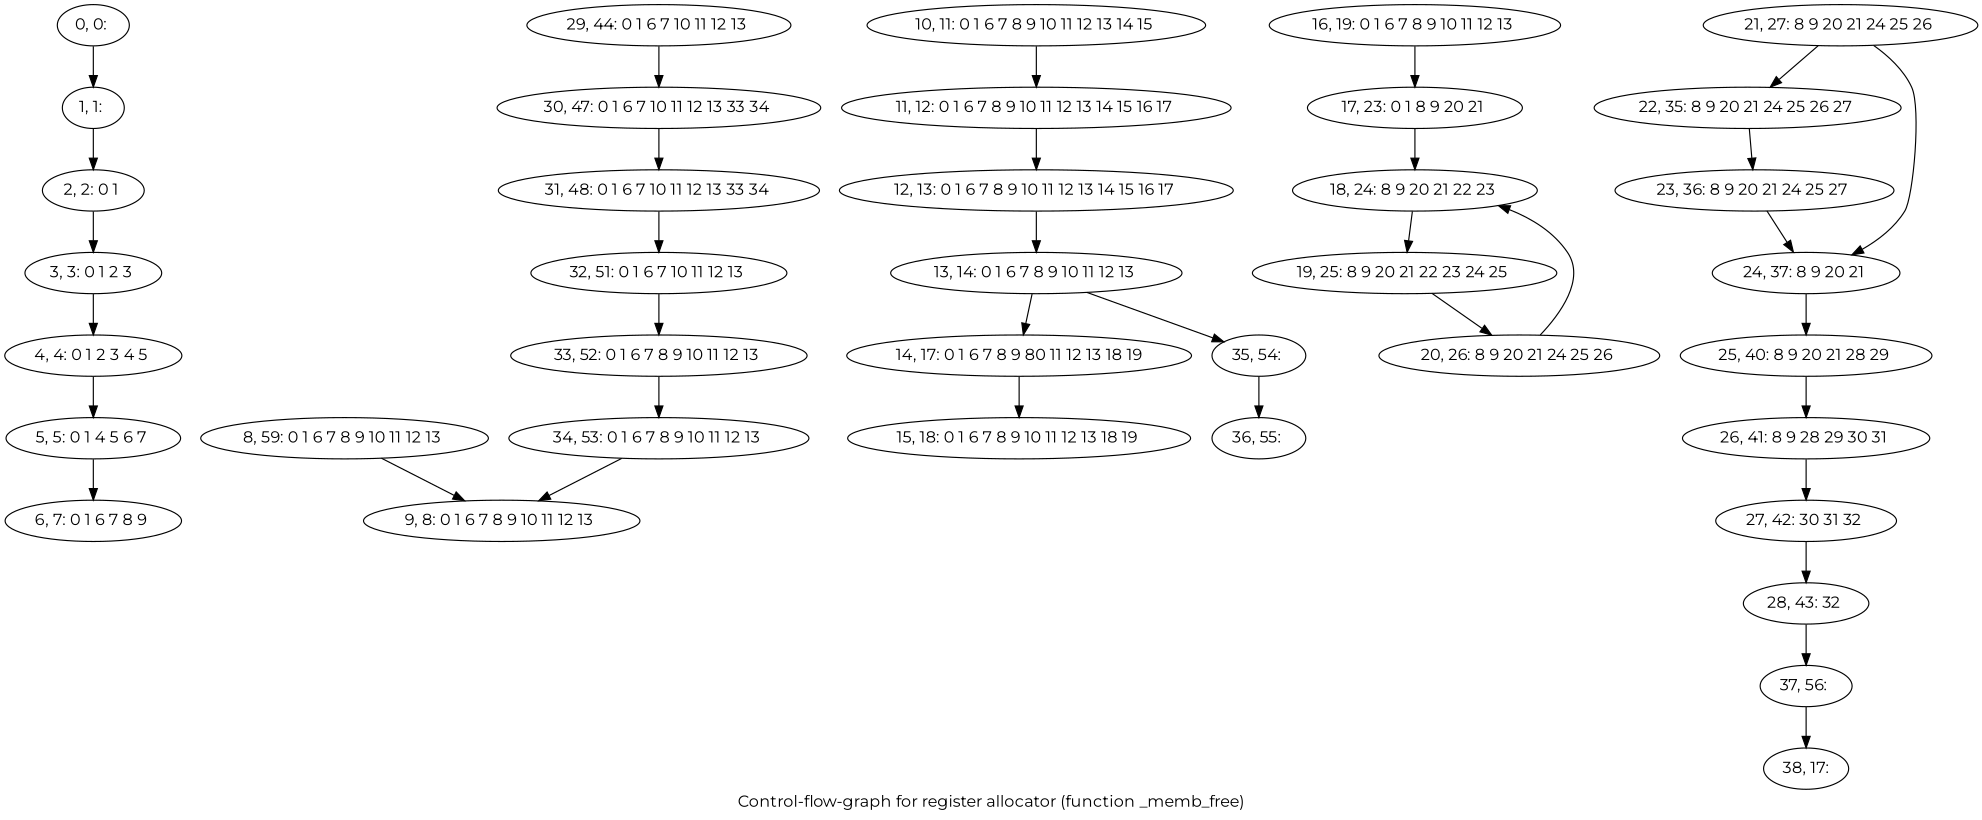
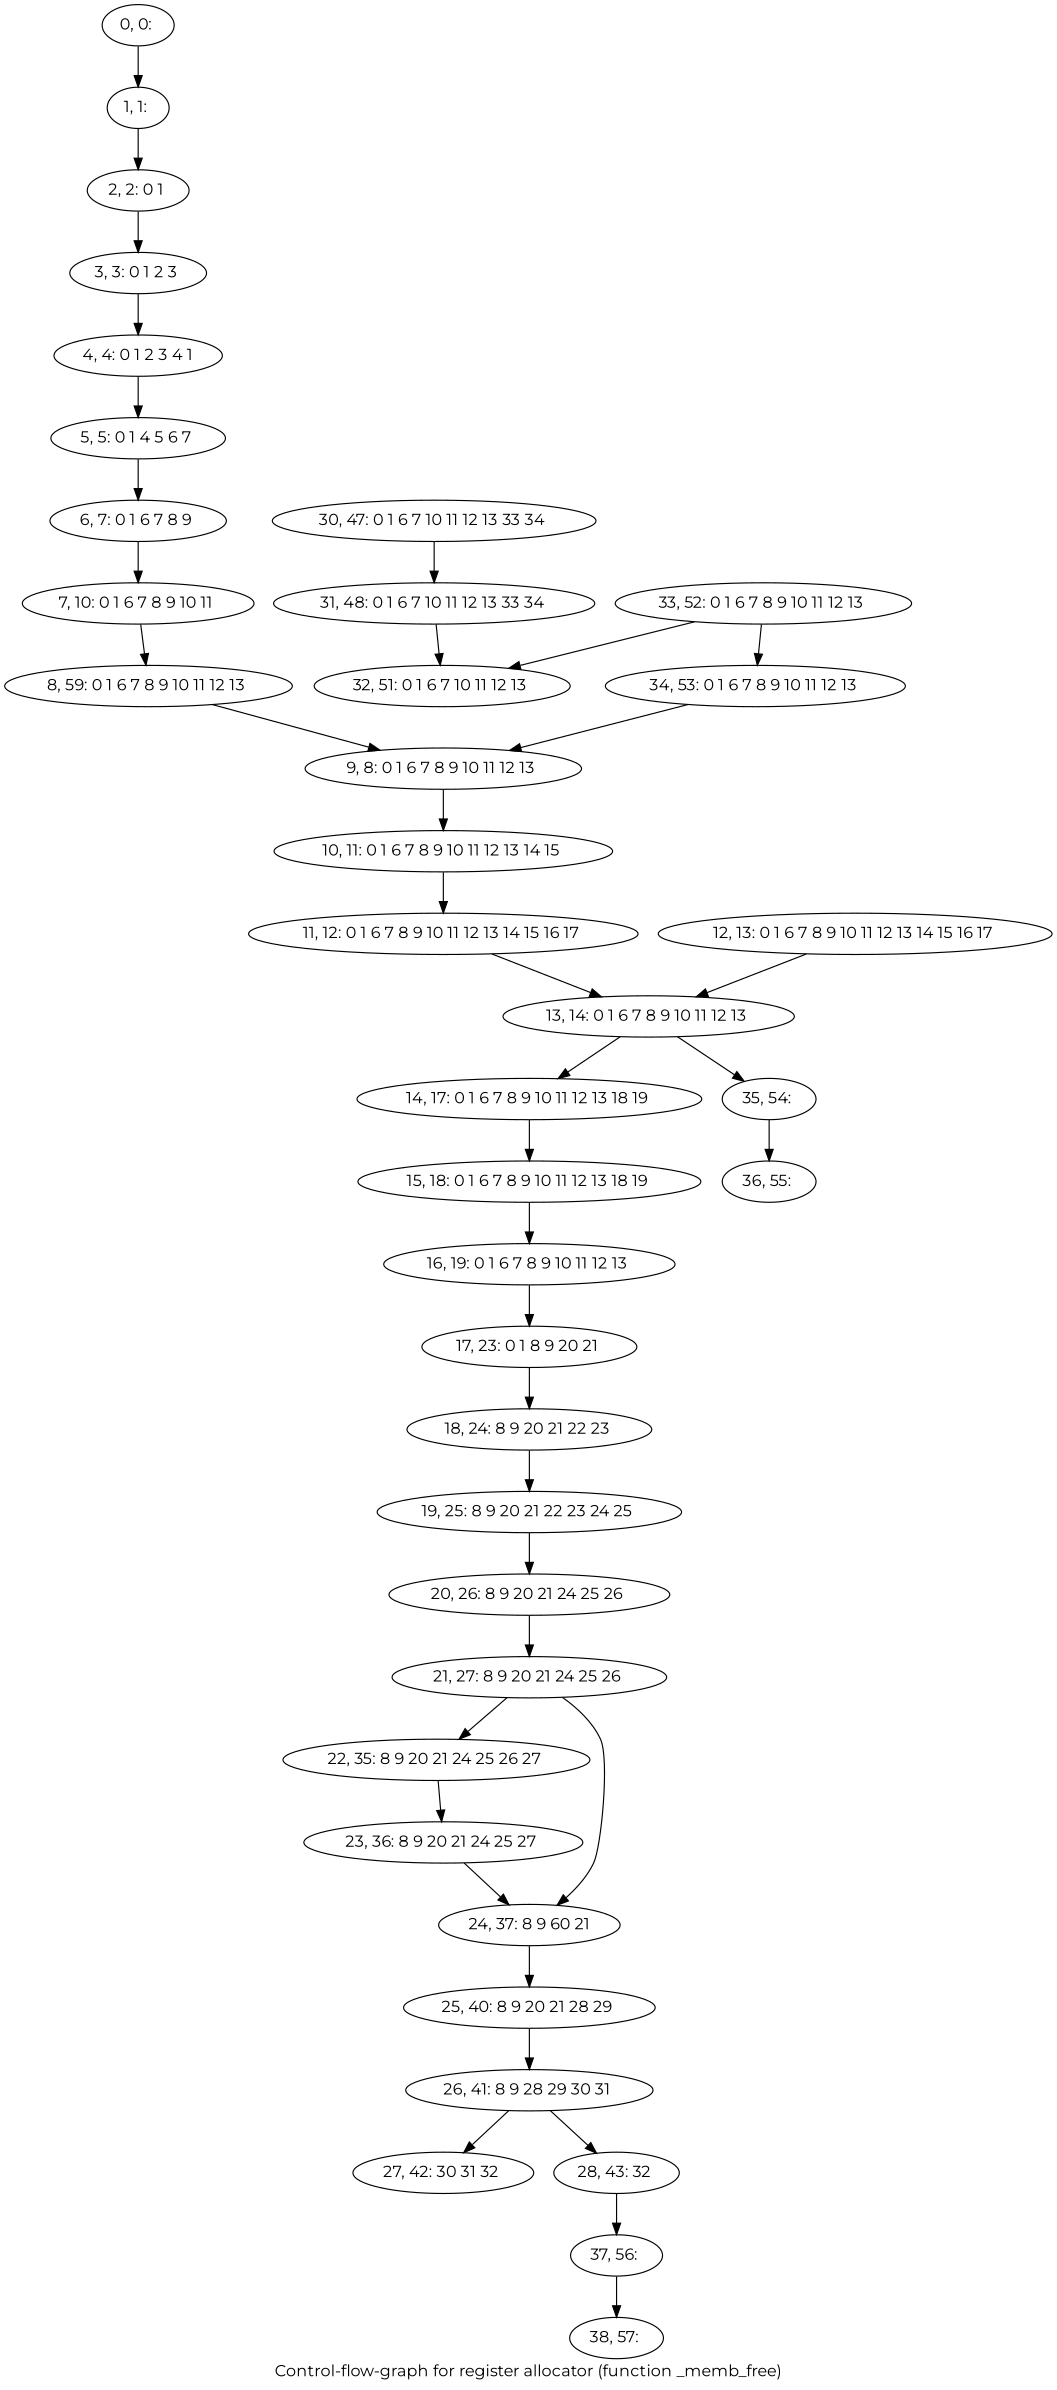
node "29, 44: 0 1 6 7 10 11 12 13": removed
edge "11, 12: 0 1 6 7 8 9 10 11 12 13 14 15 16 17" -> "12, 13: 0 1 6 7 8 9 10 11 12 13 14 15 16 17": now "11, 12: 0 1 6 7 8 9 10 11 12 13 14 15 16 17" -> "13, 14: 0 1 6 7 8 9 10 11 12 13"
edge "20, 26: 8 9 20 21 24 25 26" -> "18, 24: 8 9 20 21 22 23": now "20, 26: 8 9 20 21 24 25 26" -> "21, 27: 8 9 20 21 24 25 26"
node "24, 37: 8 9 20 21": label "24, 37: 8 9 20 21" -> "24, 37: 8 9 60 21"
edge "32, 51: 0 1 6 7 10 11 12 13" -> "33, 52: 0 1 6 7 8 9 10 11 12 13": reversed
node "4, 4: 0 1 2 3 4 5": label "4, 4: 0 1 2 3 4 5" -> "4, 4: 0 1 2 3 4 1"
node "14, 17: 0 1 6 7 8 9 80 11 12 13 18 19": label "14, 17: 0 1 6 7 8 9 80 11 12 13 18 19" -> "14, 17: 0 1 6 7 8 9 10 11 12 13 18 19"
edge "27, 42: 30 31 32" -> "28, 43: 32": now "26, 41: 8 9 28 29 30 31" -> "28, 43: 32"
node "7, 10: 0 1 6 7 8 9 10 11": added
node "38, 17:": label "38, 17:" -> "38, 57:"
edge "9, 8: 0 1 6 7 8 9 10 11 12 13" -> "10, 11: 0 1 6 7 8 9 10 11 12 13 14 15": added
edge "15, 18: 0 1 6 7 8 9 10 11 12 13 18 19" -> "16, 19: 0 1 6 7 8 9 10 11 12 13": added
